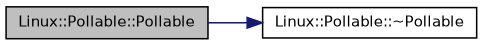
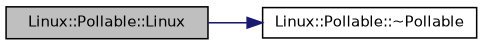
node "Linux::Pollable::Pollable": label "Linux::Pollable::Pollable" -> "Linux::Pollable::Linux"
